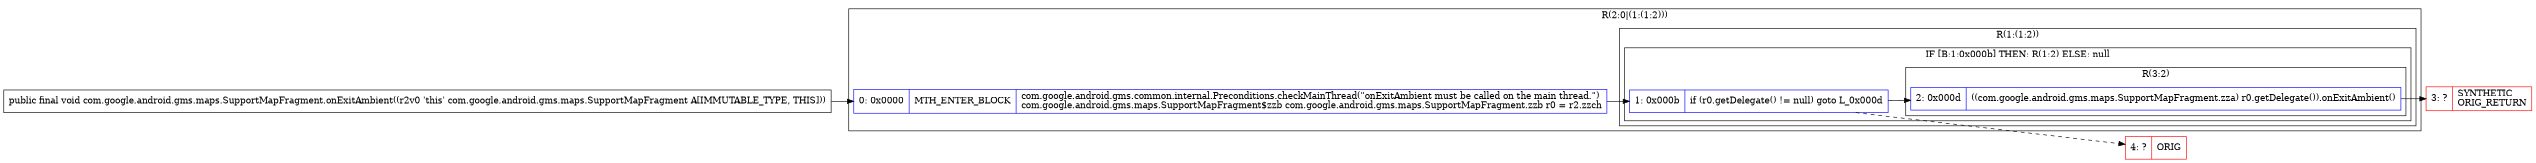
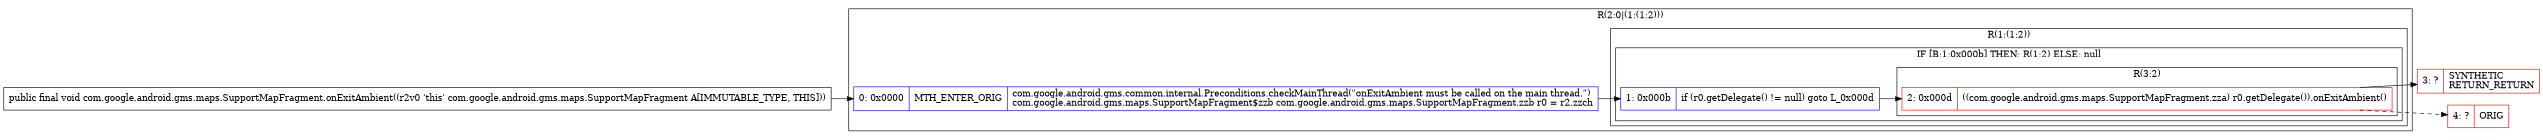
node "2: 0x000d": color blue -> red
node "0: 0x0000": text "MTH_ENTER_BLOCK" -> "MTH_ENTER_ORIG"
node "3: ?": text "ORIG_RETURN" -> "RETURN_RETURN"
edge "1: 0x000b" -> "4: ?": now "2: 0x000d" -> "4: ?"
